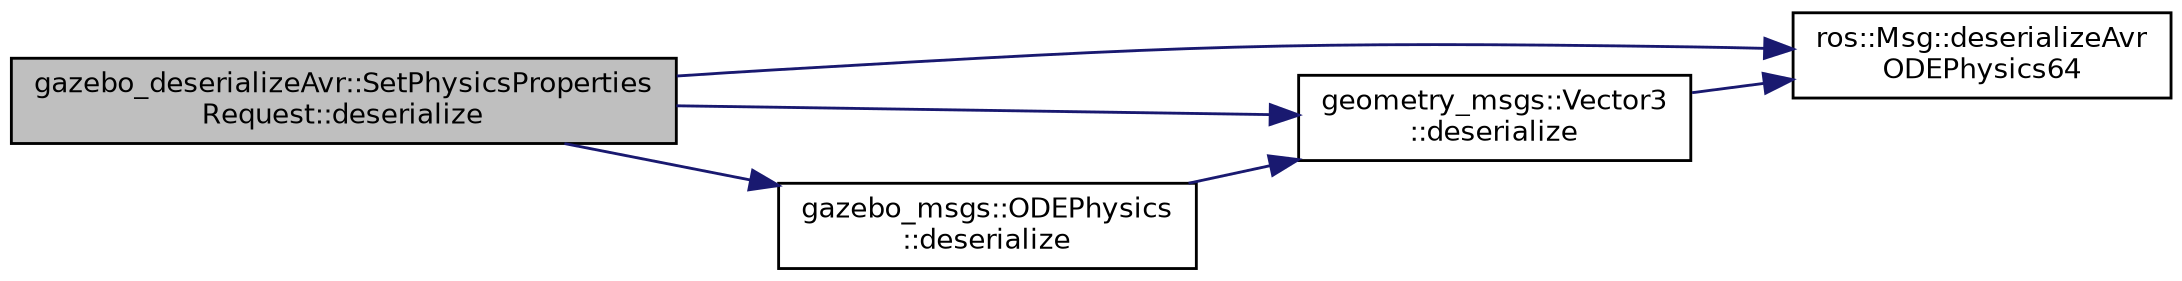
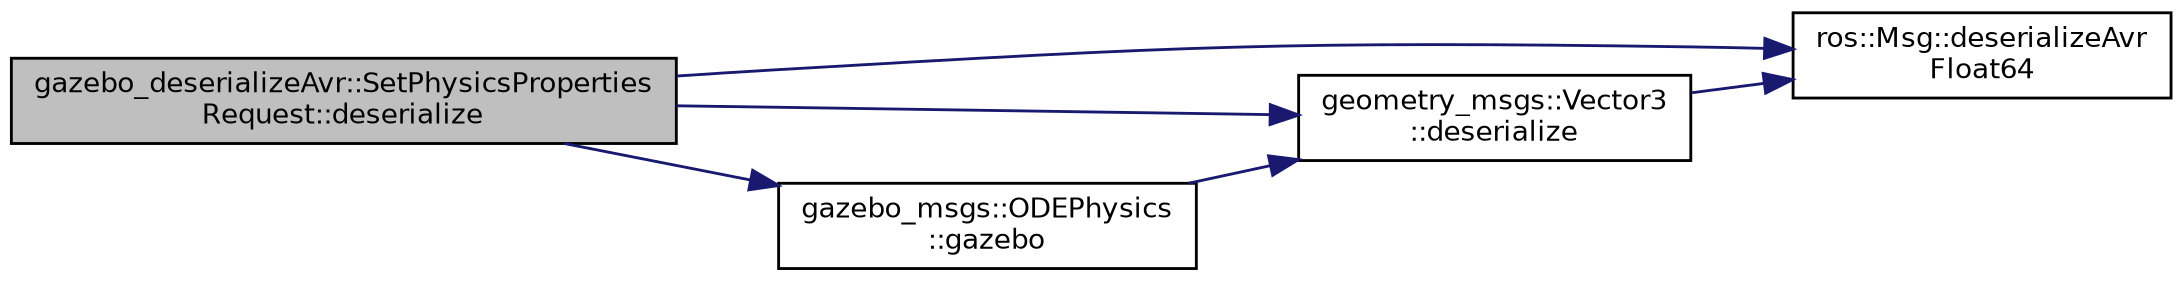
node "ros::Msg::deserializeAvr ODEPhysics64": label "ros::Msg::deserializeAvr ODEPhysics64" -> "ros::Msg::deserializeAvr Float64"
node "gazebo_msgs::ODEPhysics ::deserialize": label "gazebo_msgs::ODEPhysics ::deserialize" -> "gazebo_msgs::ODEPhysics ::gazebo"
